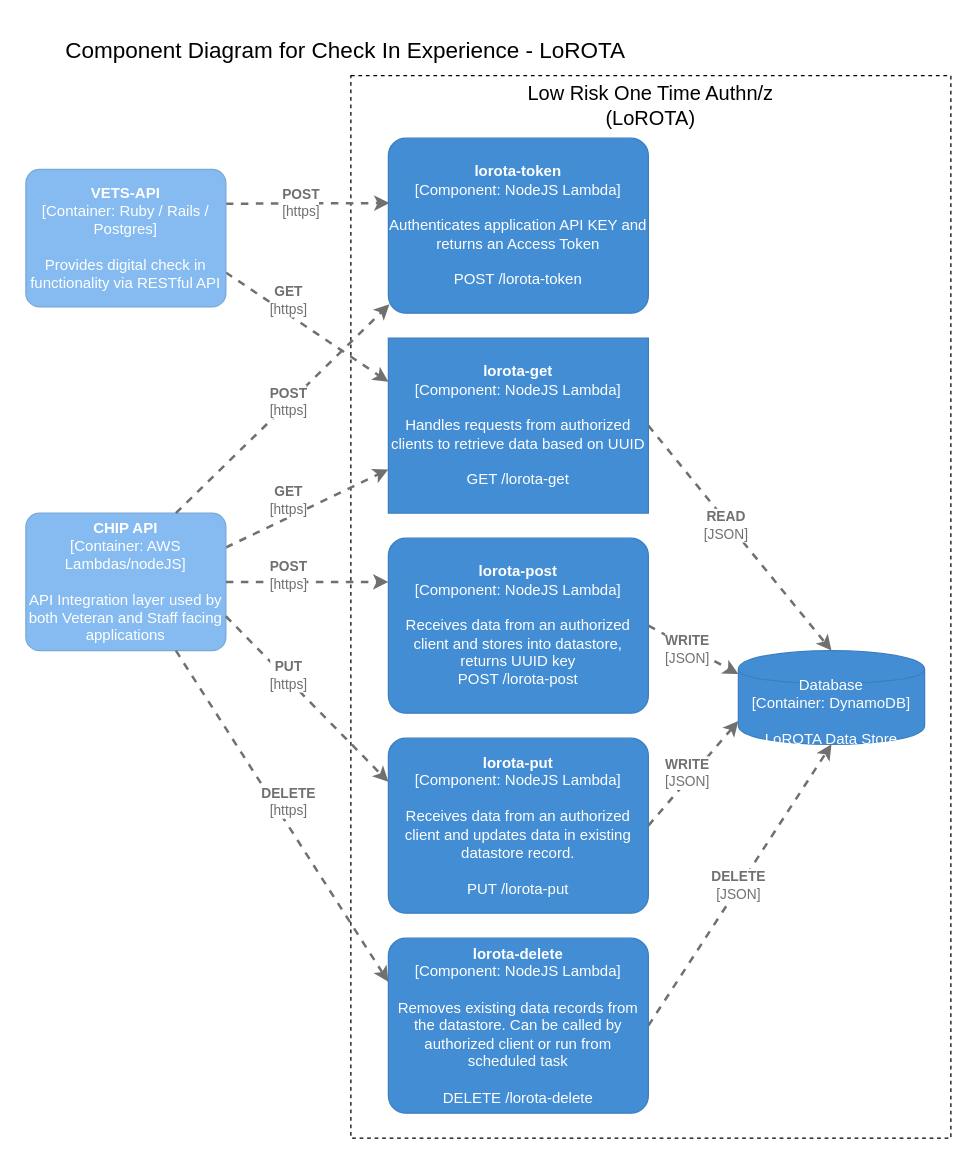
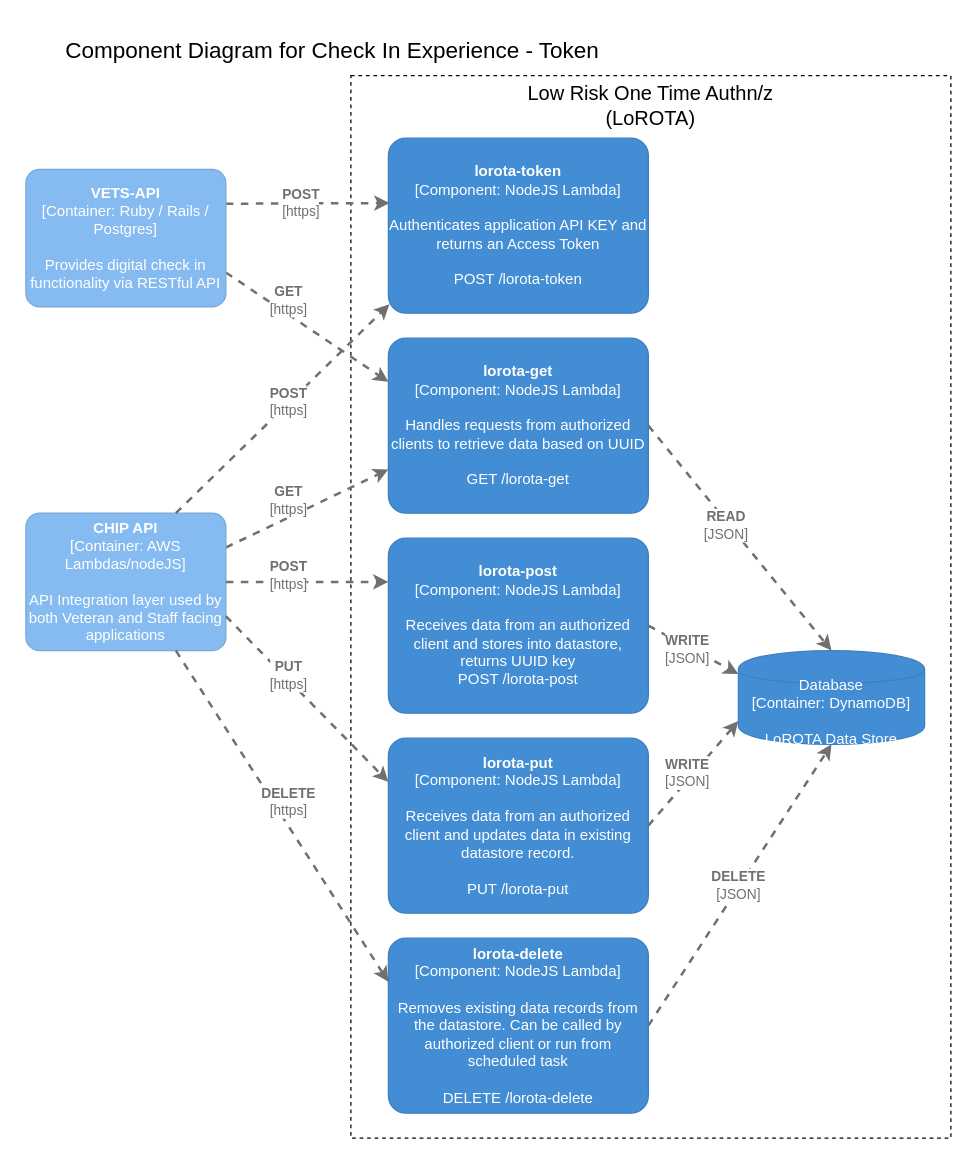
node "Component Diagram for Check In Experience - LoROTA": label "Component Diagram for Check In Experience - LoROTA" -> "Component Diagram for Check In Experience - Token"
node "lorota-get [Component: NodeJS Lambda] Handles requests from authorized clients to retrieve data based on UUID GET /lorota-get": shape rectangle -> rounded rectangle
